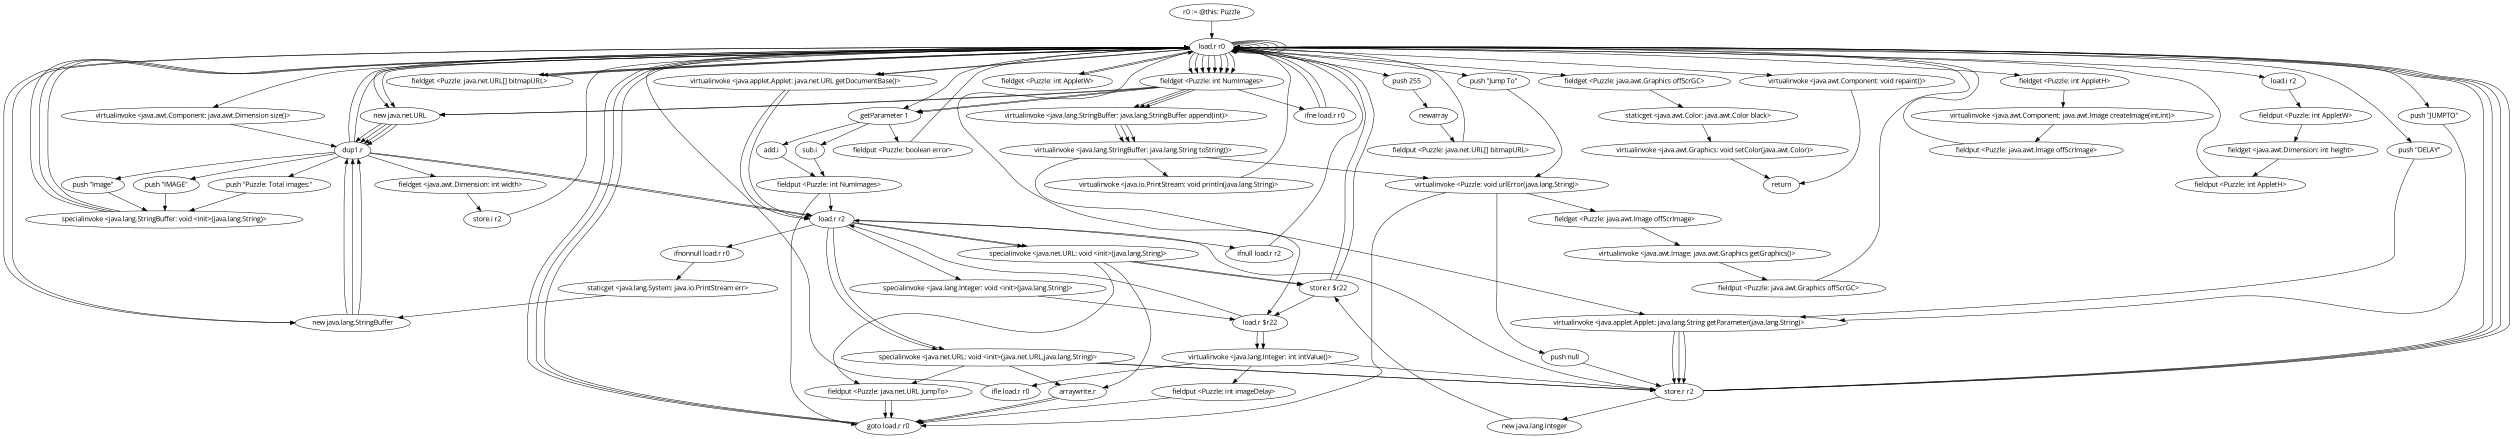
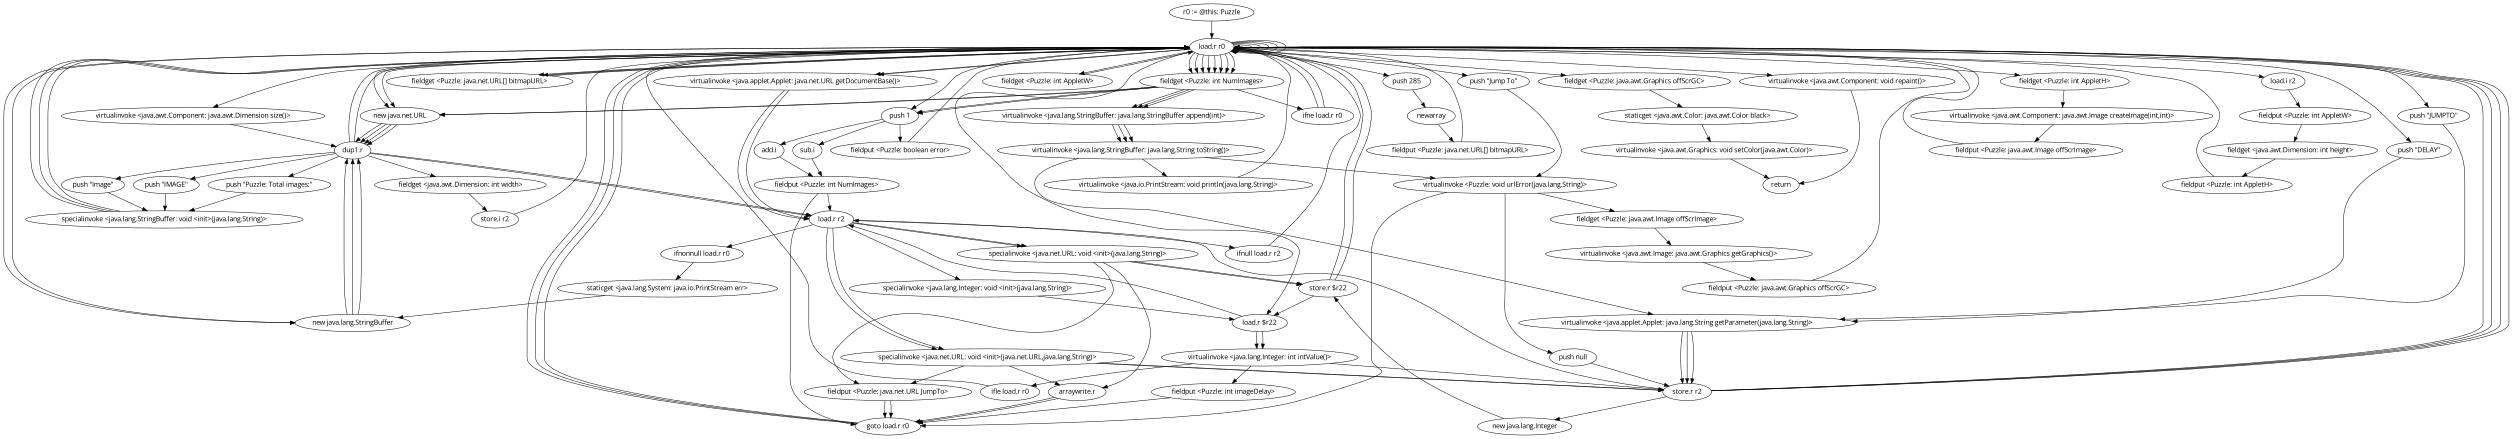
node "push 255": label "push 255" -> "push 285"
node "getParameter 1": label "getParameter 1" -> "push 1"
